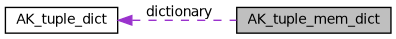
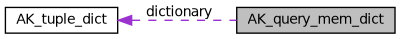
node "AK_tuple_mem_dict": label "AK_tuple_mem_dict" -> "AK_query_mem_dict"
